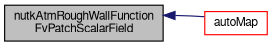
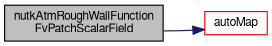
edge "autoMap" -> "nutkAtmRoughWallFunction FvPatchScalarField": reversed
